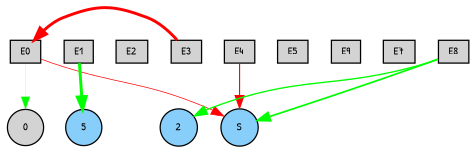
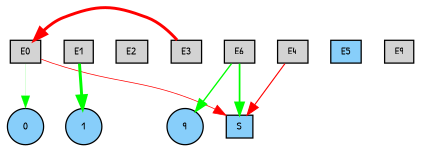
node "E5": fillcolor lightgray -> lightskyblue
node "E7": removed
node "E8": label "E8" -> "E6"
node "0": fillcolor lightgray -> lightskyblue
node "5": label "5" -> "1"
node "2": label "2" -> "9"
node "S": shape circle -> box
